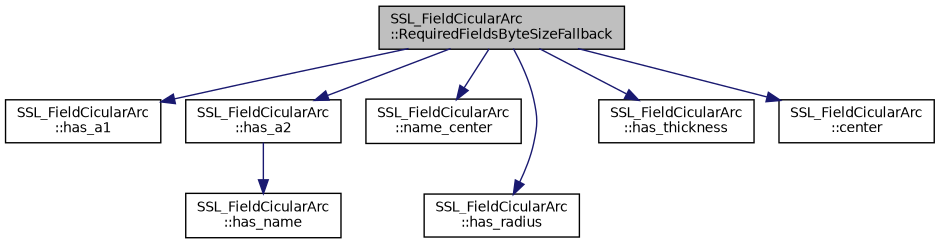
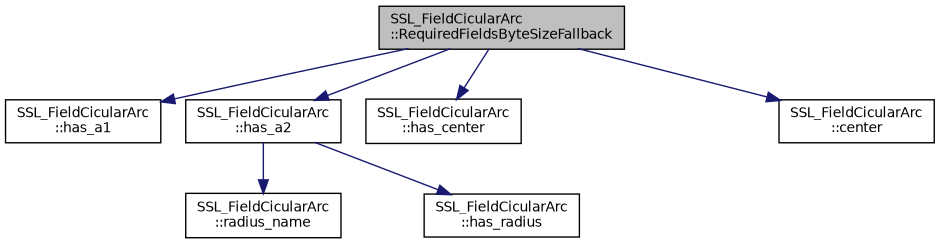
edge "SSL_FieldCicularArc ::RequiredFieldsByteSizeFallback" -> "SSL_FieldCicularArc ::has_radius": now "SSL_FieldCicularArc ::has_a2" -> "SSL_FieldCicularArc ::has_radius"
node "SSL_FieldCicularArc ::name_center": label "SSL_FieldCicularArc ::name_center" -> "SSL_FieldCicularArc ::has_center"
node "SSL_FieldCicularArc ::has_thickness": removed
node "SSL_FieldCicularArc ::has_name": label "SSL_FieldCicularArc ::has_name" -> "SSL_FieldCicularArc ::radius_name"
